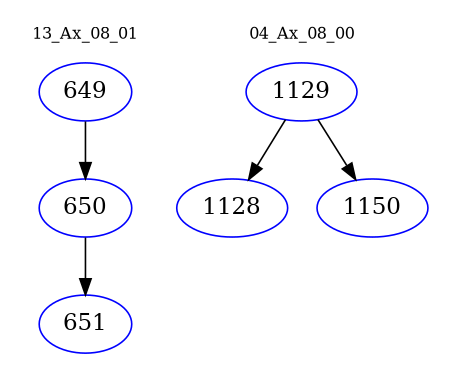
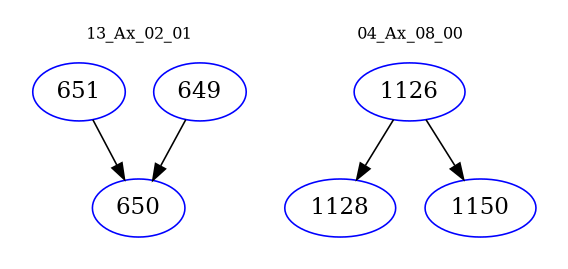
cluster "13_Ax_08_01": label "13_Ax_08_01" -> "13_Ax_02_01"
node "1129": label "1129" -> "1126"
edge "650" -> "651": reversed
